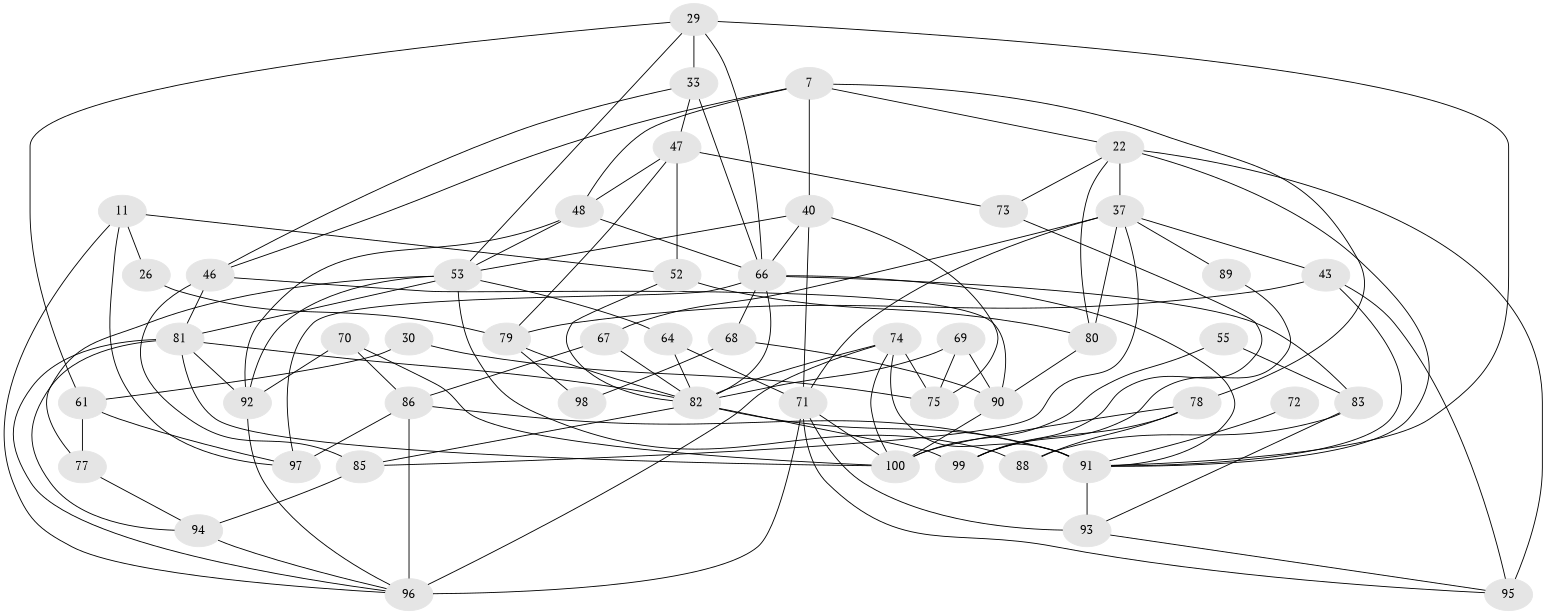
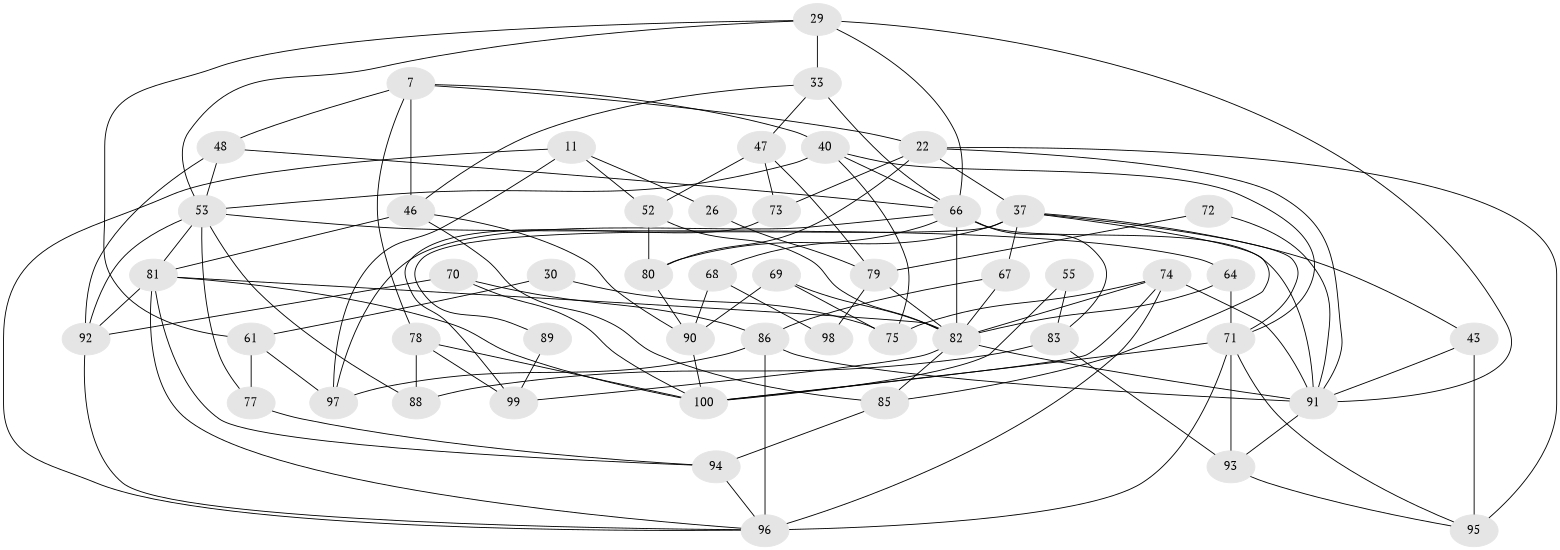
edge "47" -- "48": removed
edge "43" -- "79": now "72" -- "79"
